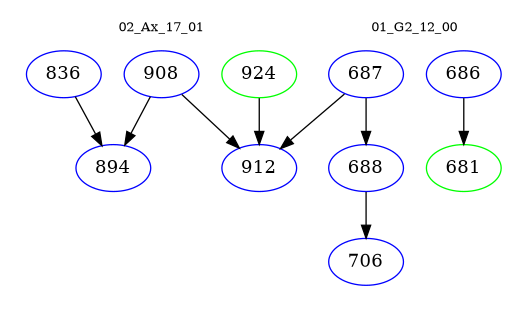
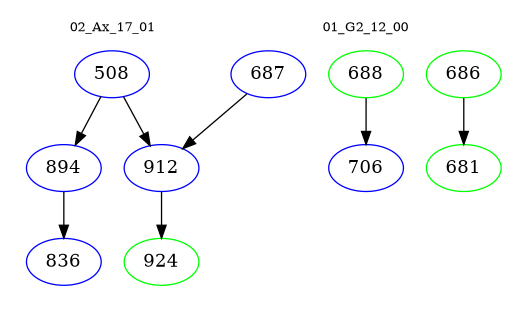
node "908": label "908" -> "508"
node "686": color blue -> green
edge "836" -> "894": reversed
edge "924" -> "912": reversed
edge "687" -> "688": removed
node "688": color blue -> green
